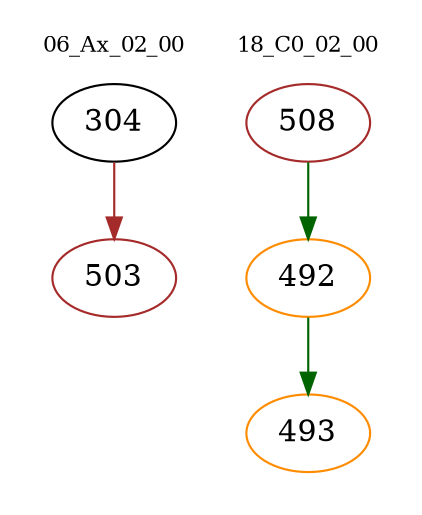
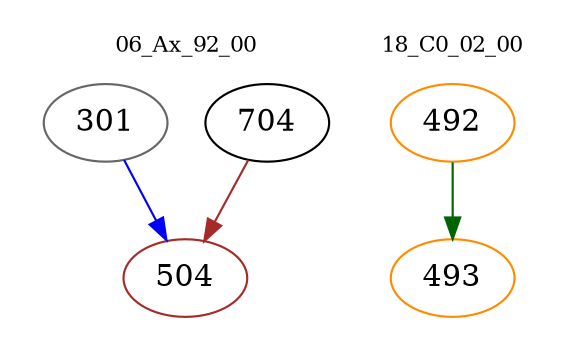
cluster "06_Ax_02_00": label "06_Ax_02_00" -> "06_Ax_92_00"
node "301": added
node "304": label "304" -> "704"
node "508": removed
node "503": label "503" -> "504"
